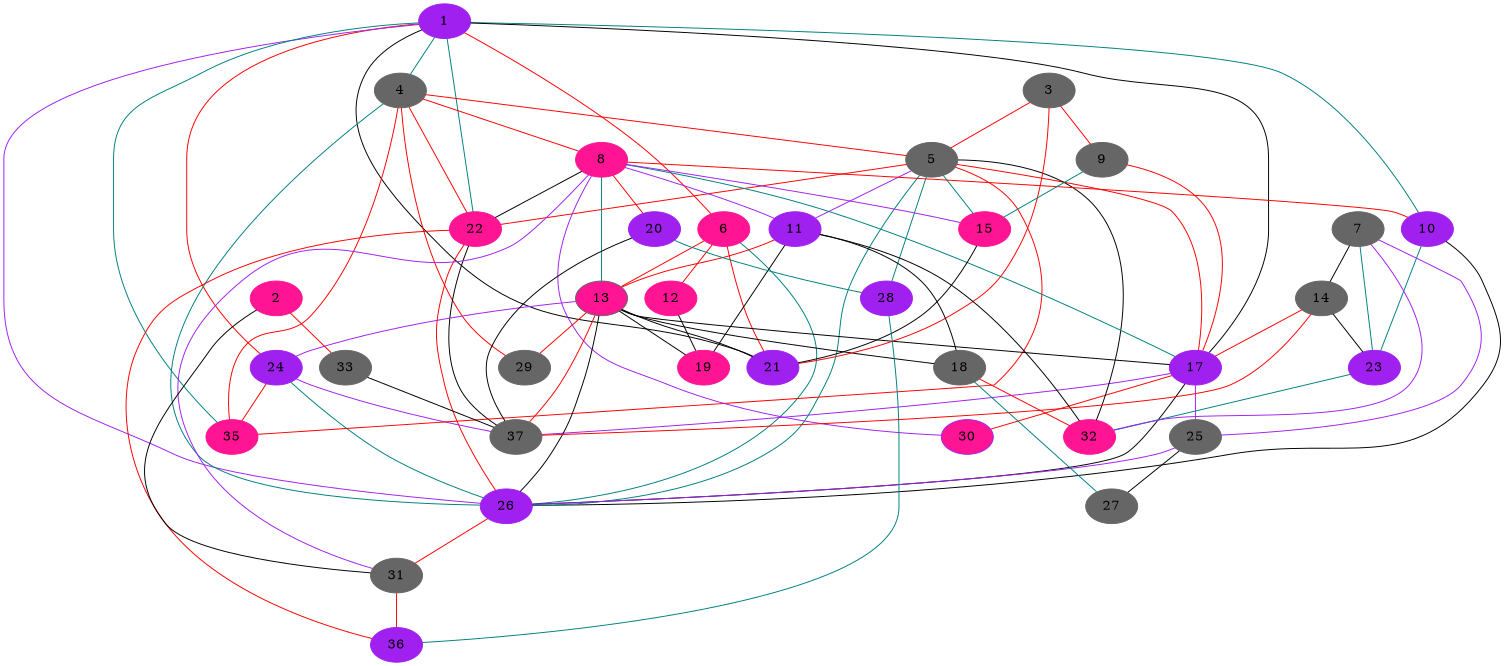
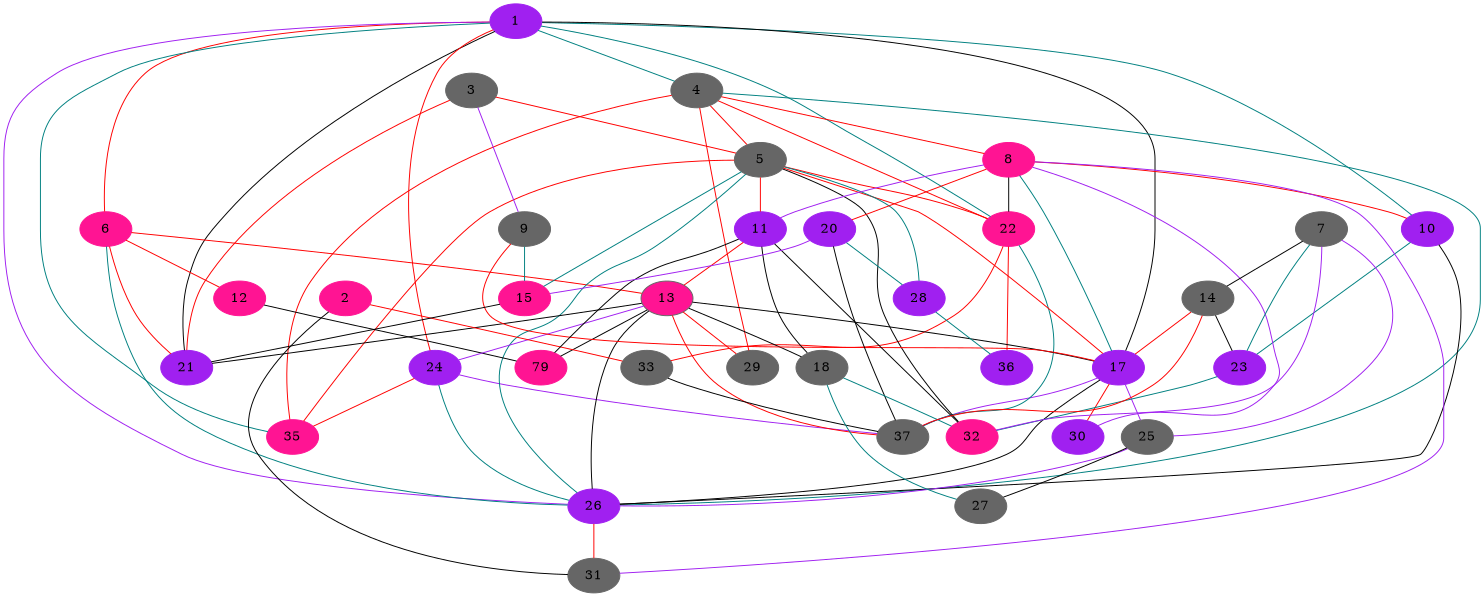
edge "3" -- "9": color red -> purple
edge "8" -- "15": now "20" -- "15"
edge "5" -- "11": color purple -> red
edge "8" -- "13": removed
edge "22" -- "37": color black -> teal
node "19": label "19" -> "79"
edge "22" -- "26": now "22" -- "33"
edge "18" -- "32": color red -> teal
node "30": fillcolor deeppink -> purple
edge "31" -- "36": removed
